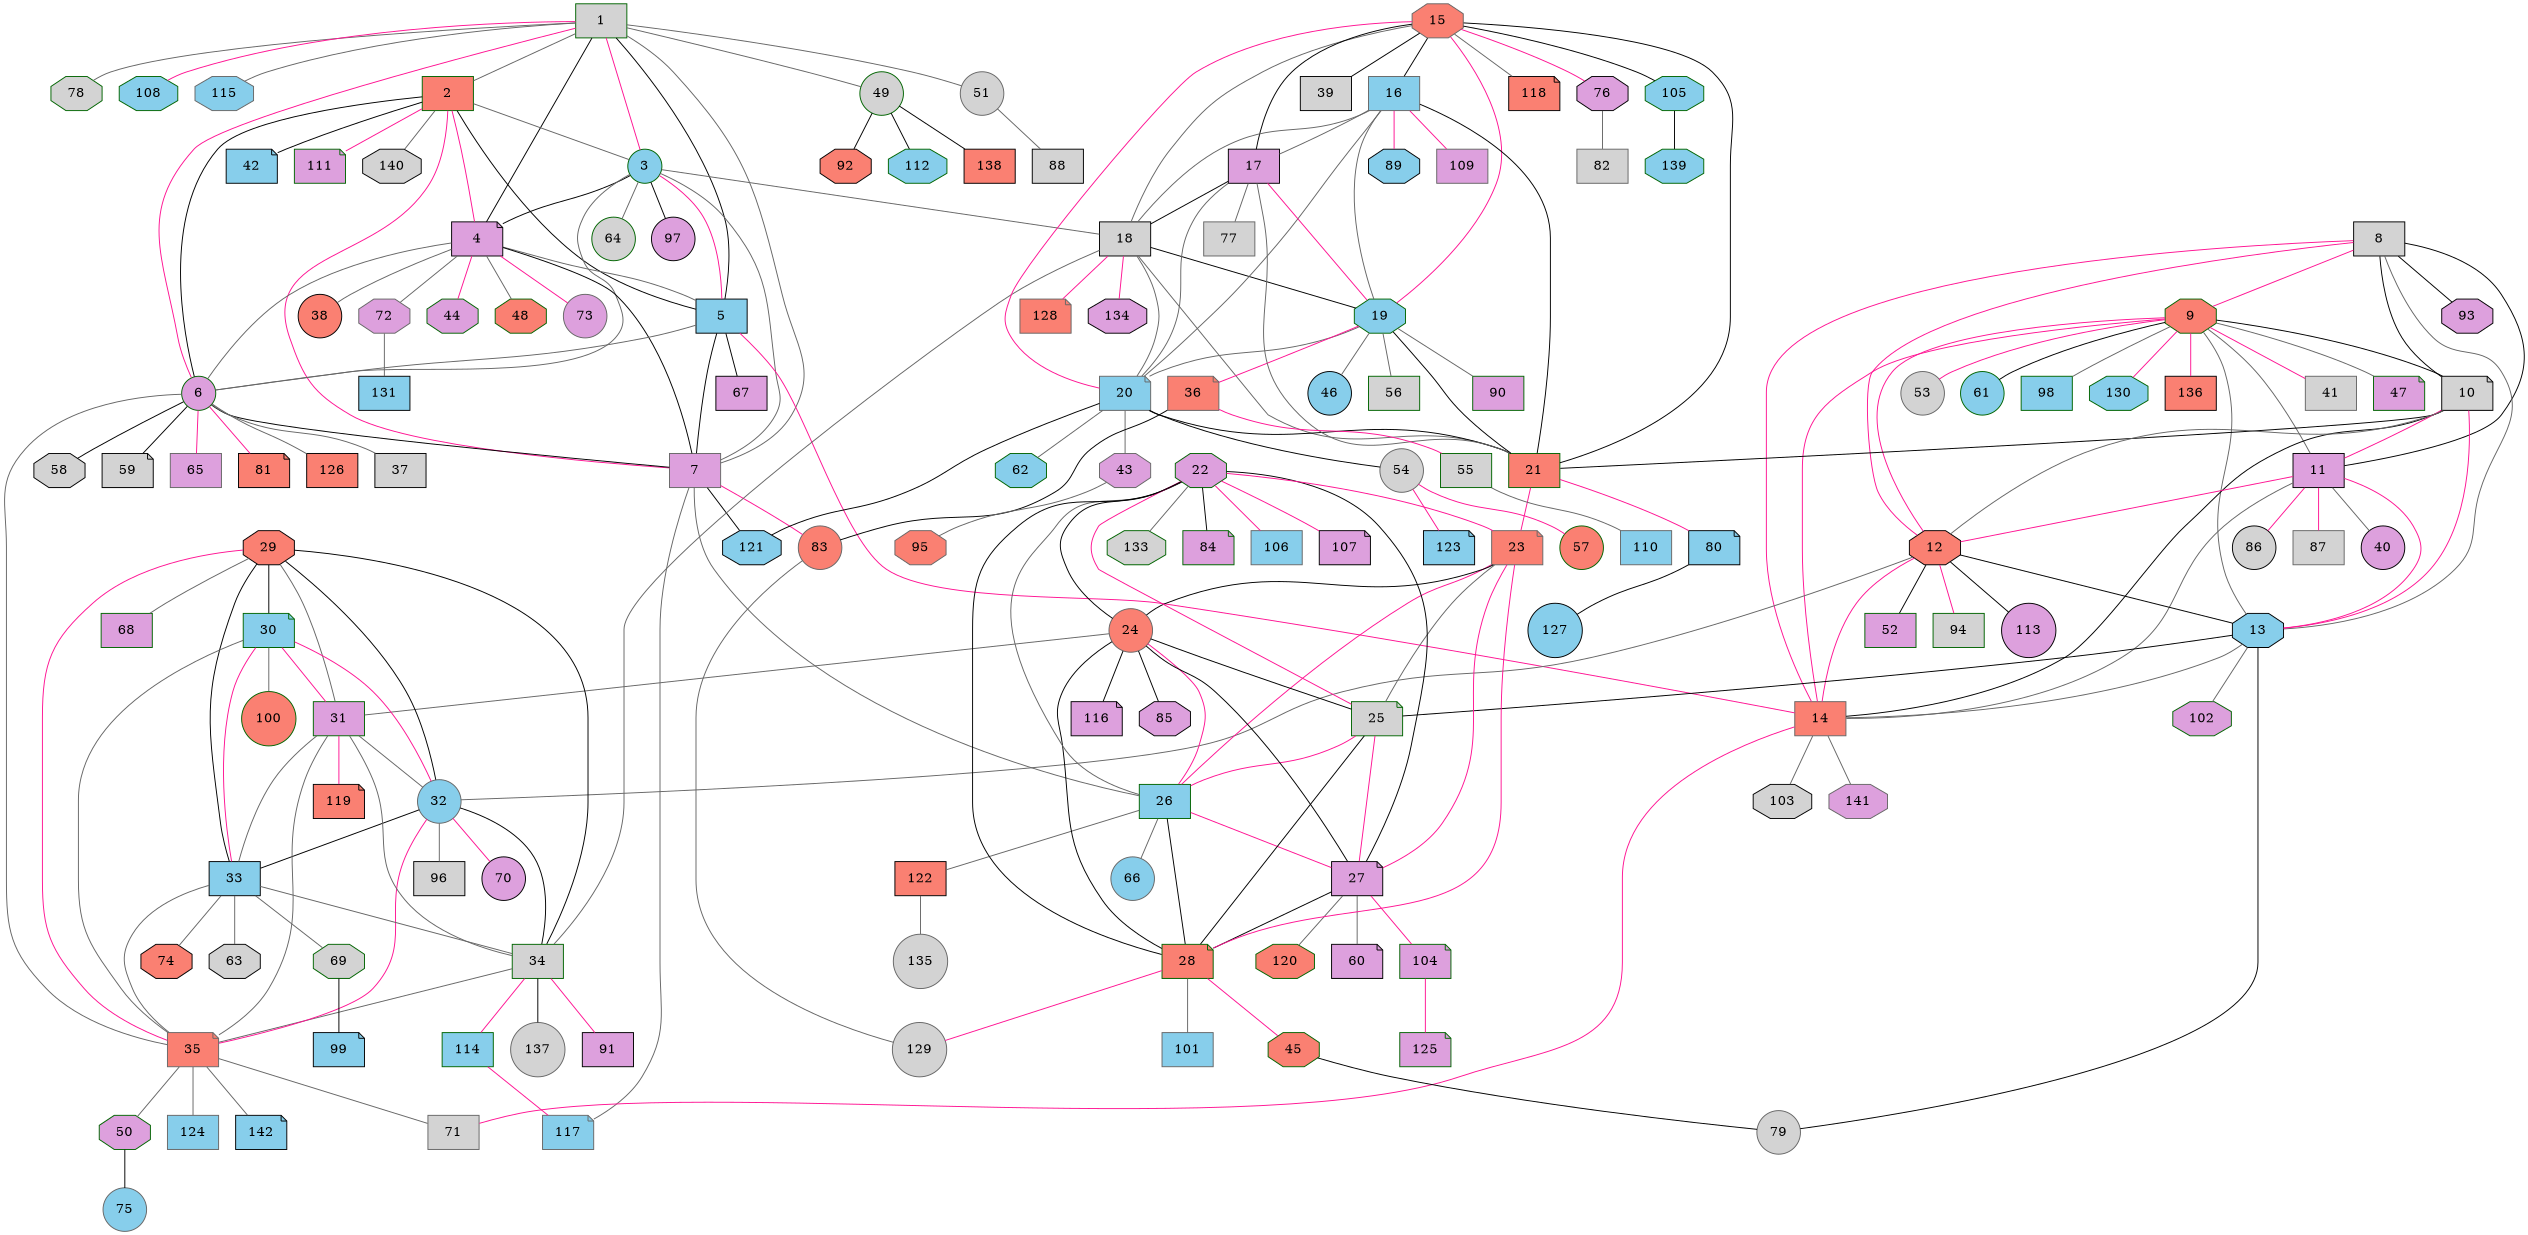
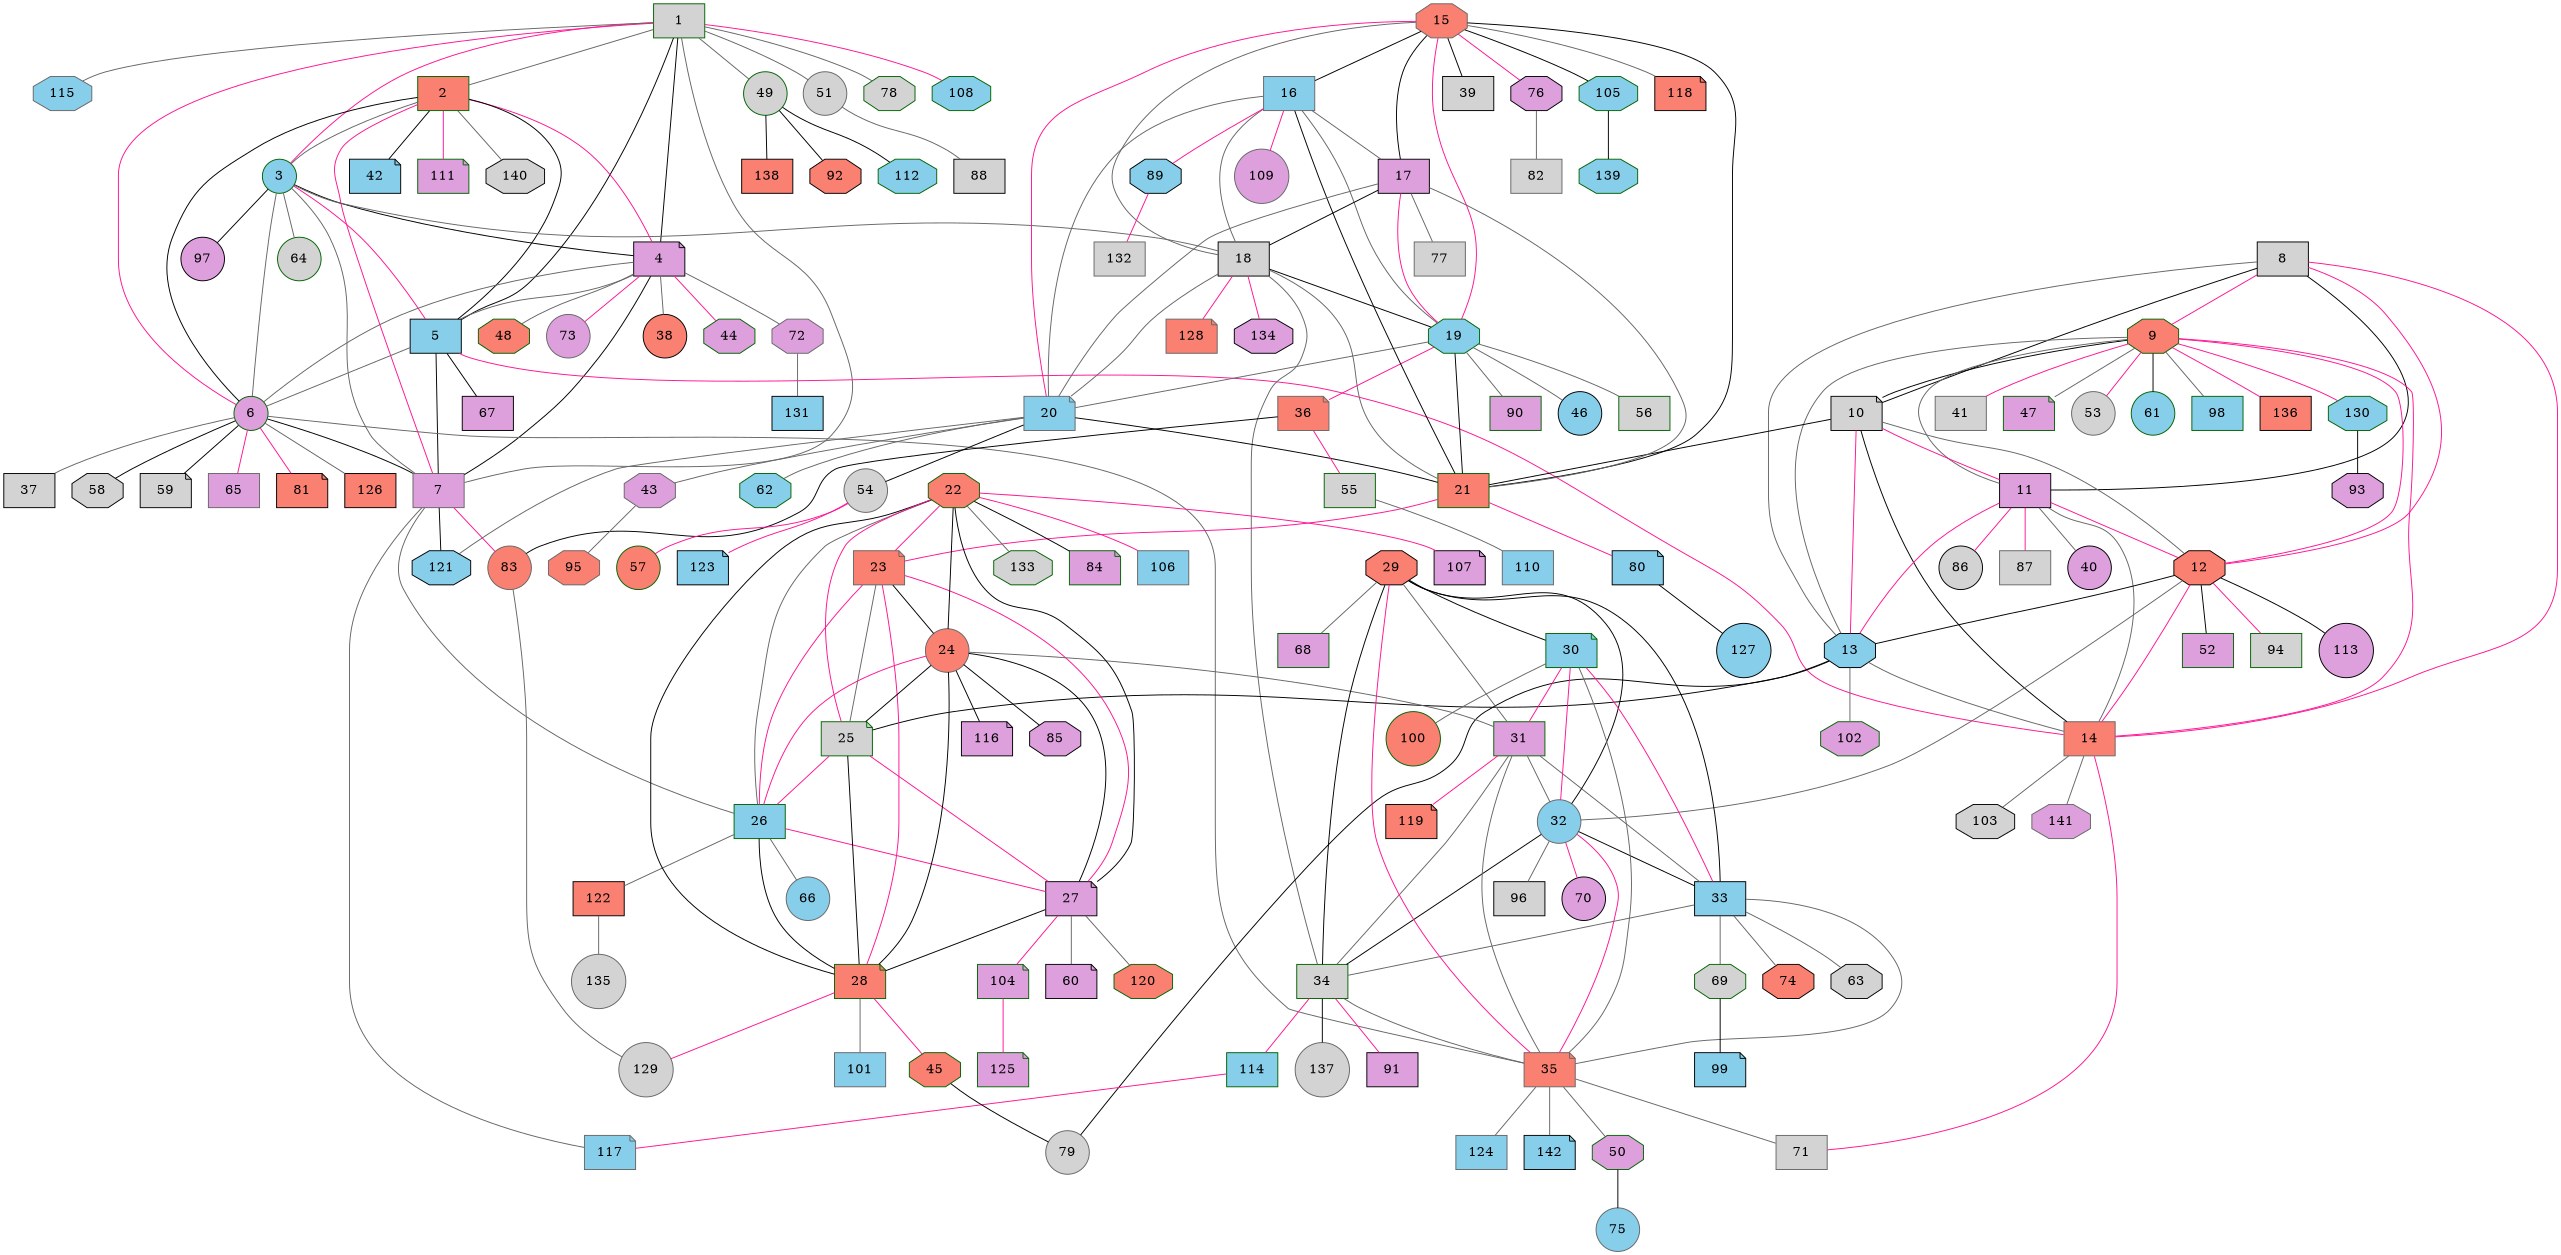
node "109": shape box -> circle
node "132": added
edge "8" -- "93": now "130" -- "93"
node "22": fillcolor plum -> salmon
edge "20" -- "121": color black -> gray40
